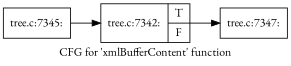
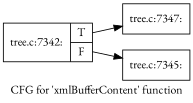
edge "tree.c:7345:" -> "tree.c:7342:": reversed
